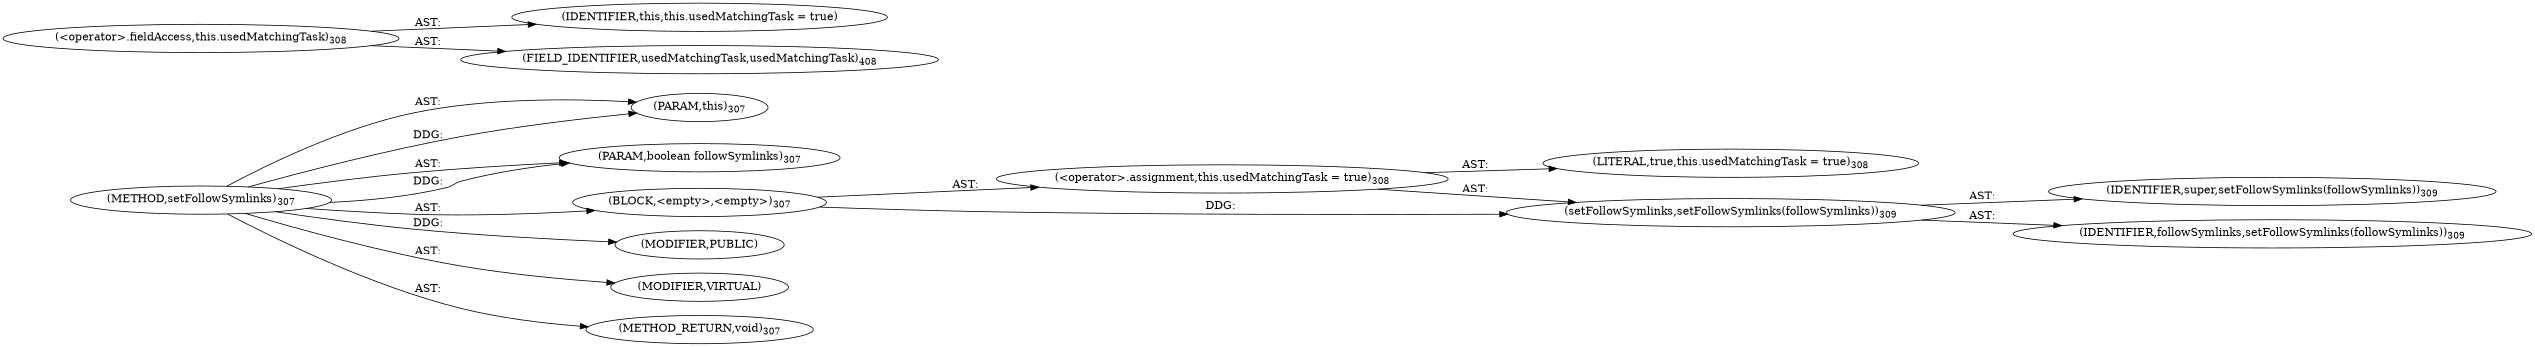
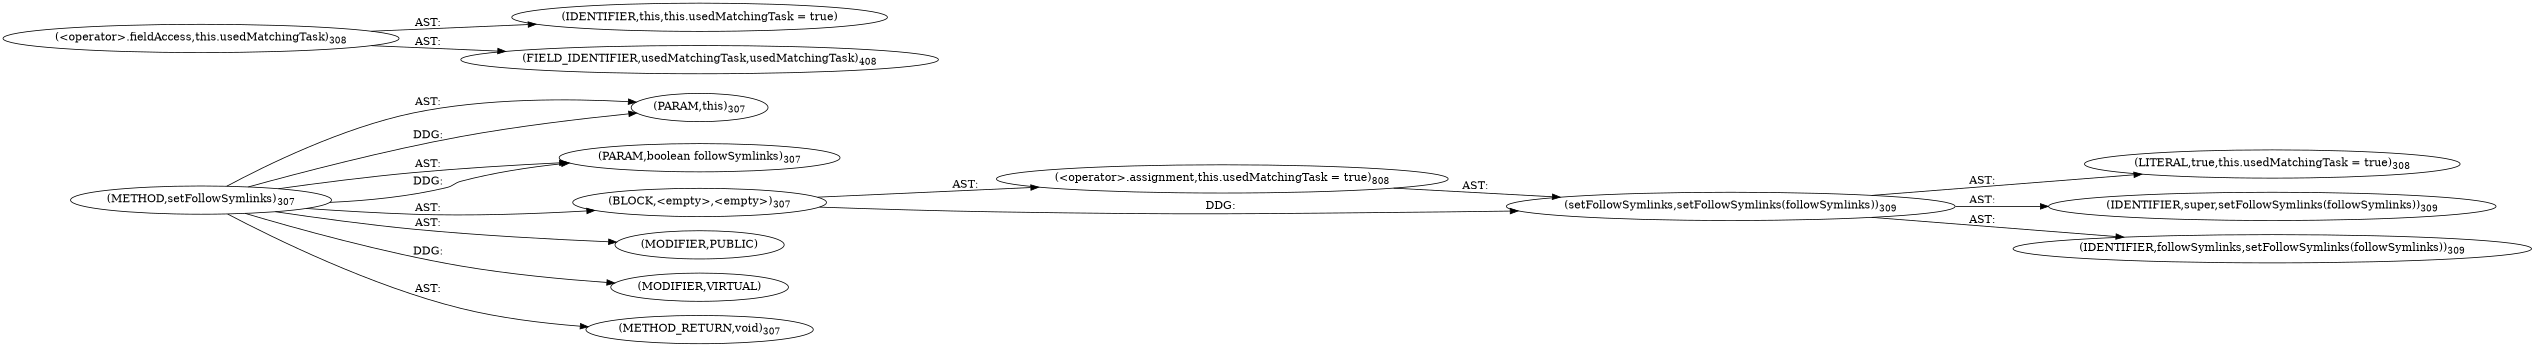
edge "(<operator>.assignment,this.usedMatchingTask = true)" -> "(LITERAL,true,this.usedMatchingTask = true)": now "(setFollowSymlinks,setFollowSymlinks(followSymlinks))" -> "(LITERAL,true,this.usedMatchingTask = true)"
node "(<operator>.assignment,this.usedMatchingTask = true)": text "308" -> "808"
edge "(METHOD,setFollowSymlinks)" -> "(MODIFIER,PUBLIC)": label "DDG: " -> "AST: "
edge "(METHOD,setFollowSymlinks)" -> "(MODIFIER,VIRTUAL)": label "AST: " -> "DDG: "
